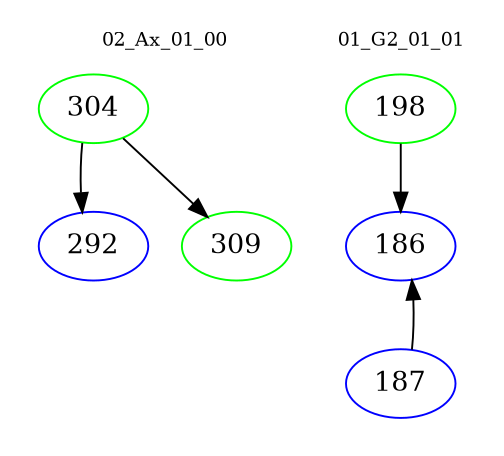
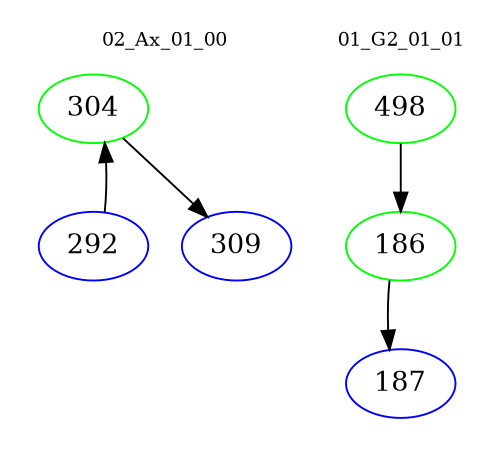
node "198": label "198" -> "498"
edge "304" -> "292": reversed
node "309": color green -> blue
node "186": color blue -> green
edge "187" -> "186": reversed
